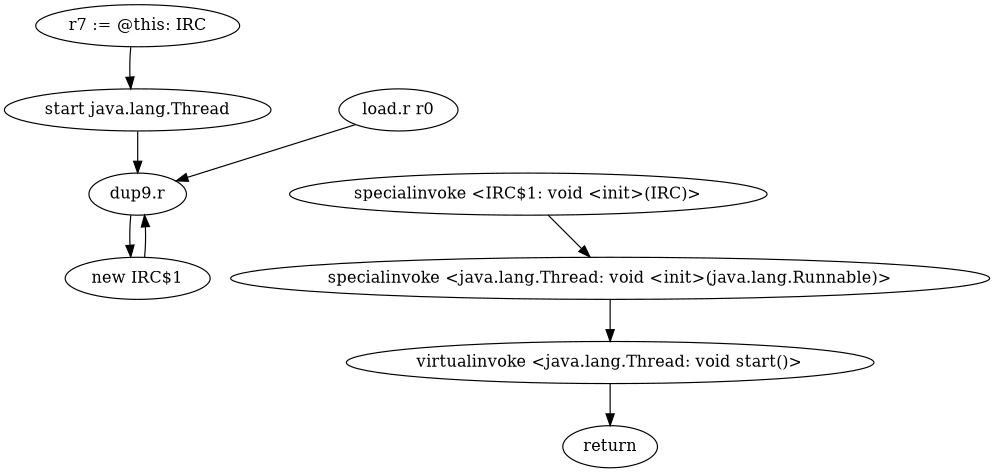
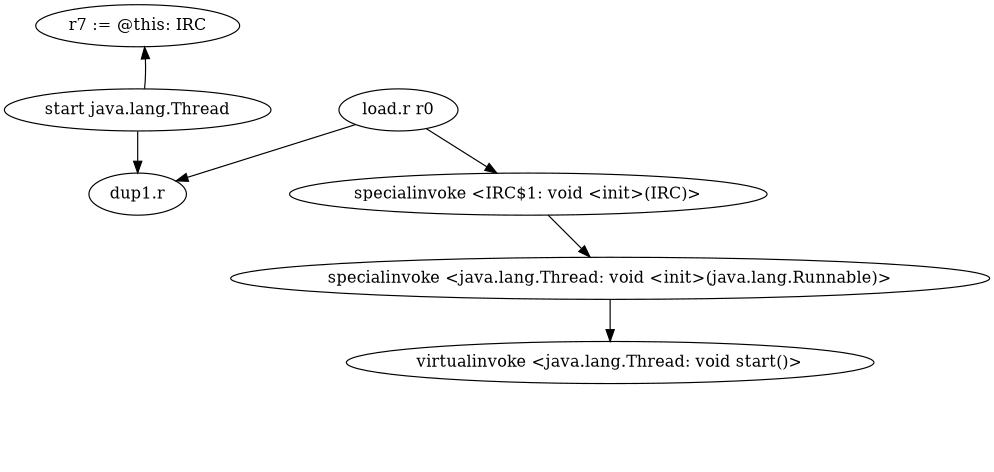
edge "r7 := @this: IRC" -> "start java.lang.Thread": reversed
edge "load.r r0" -> "specialinvoke <IRC$1: void <init>(IRC)>": added
node "dup9.r": label "dup9.r" -> "dup1.r"
node "new IRC$1": removed
node "return": removed
